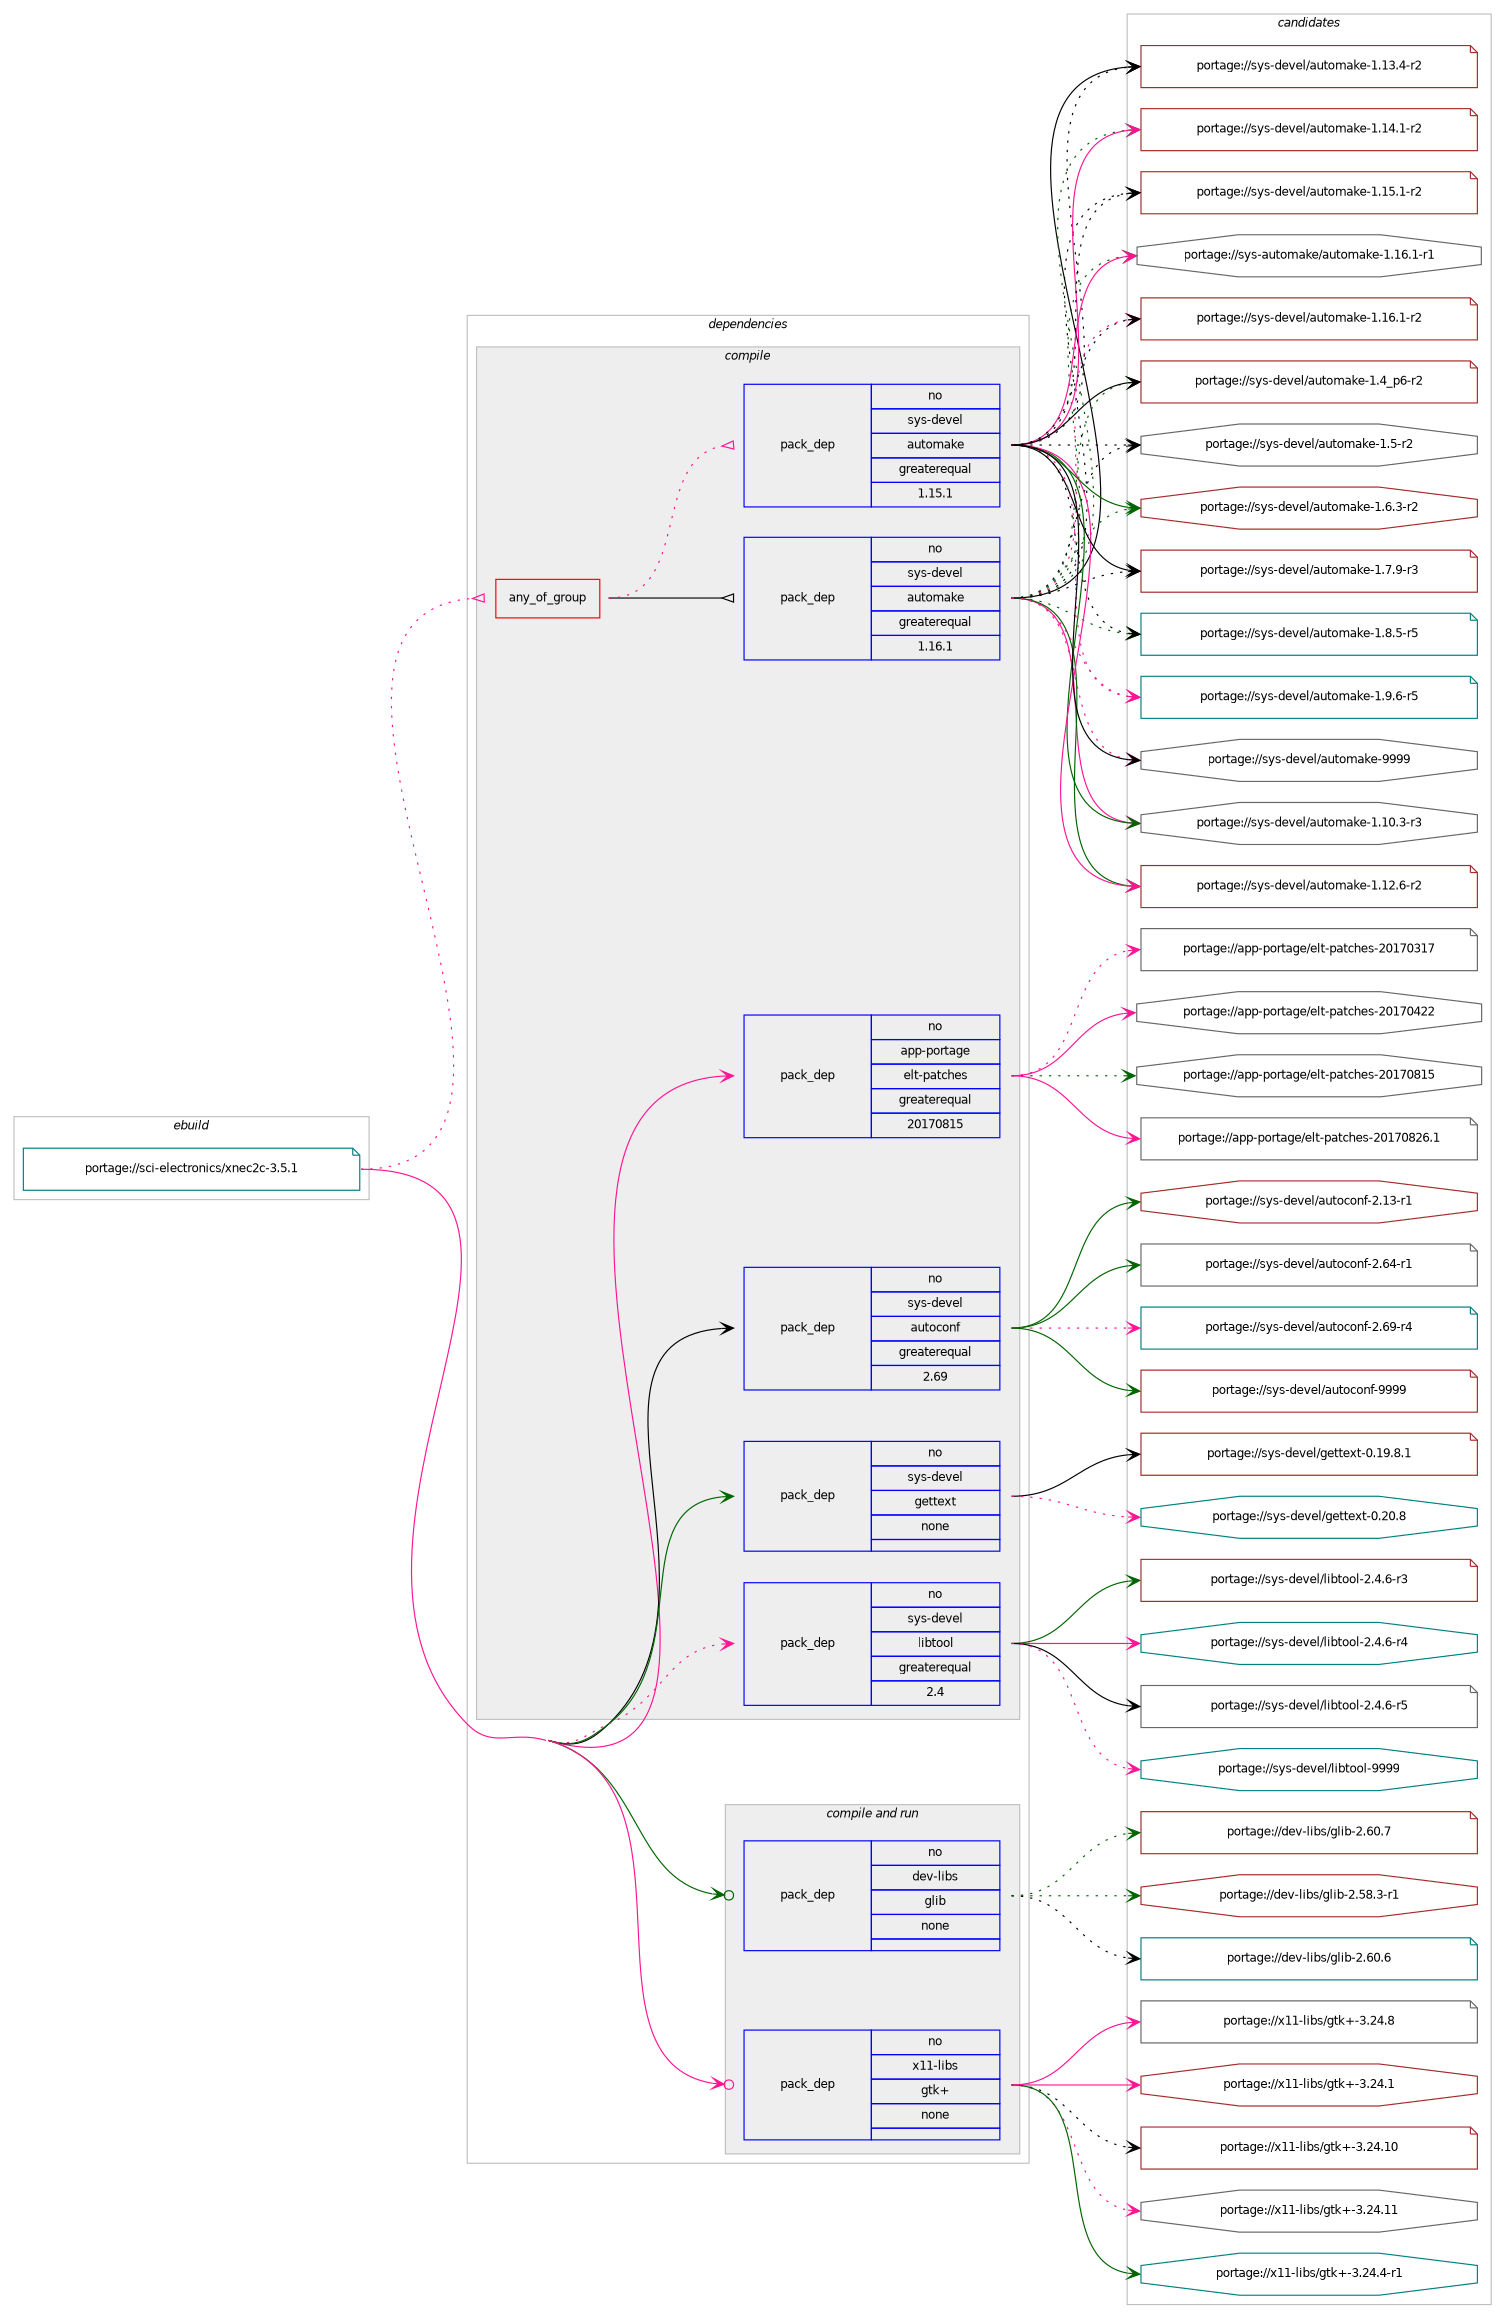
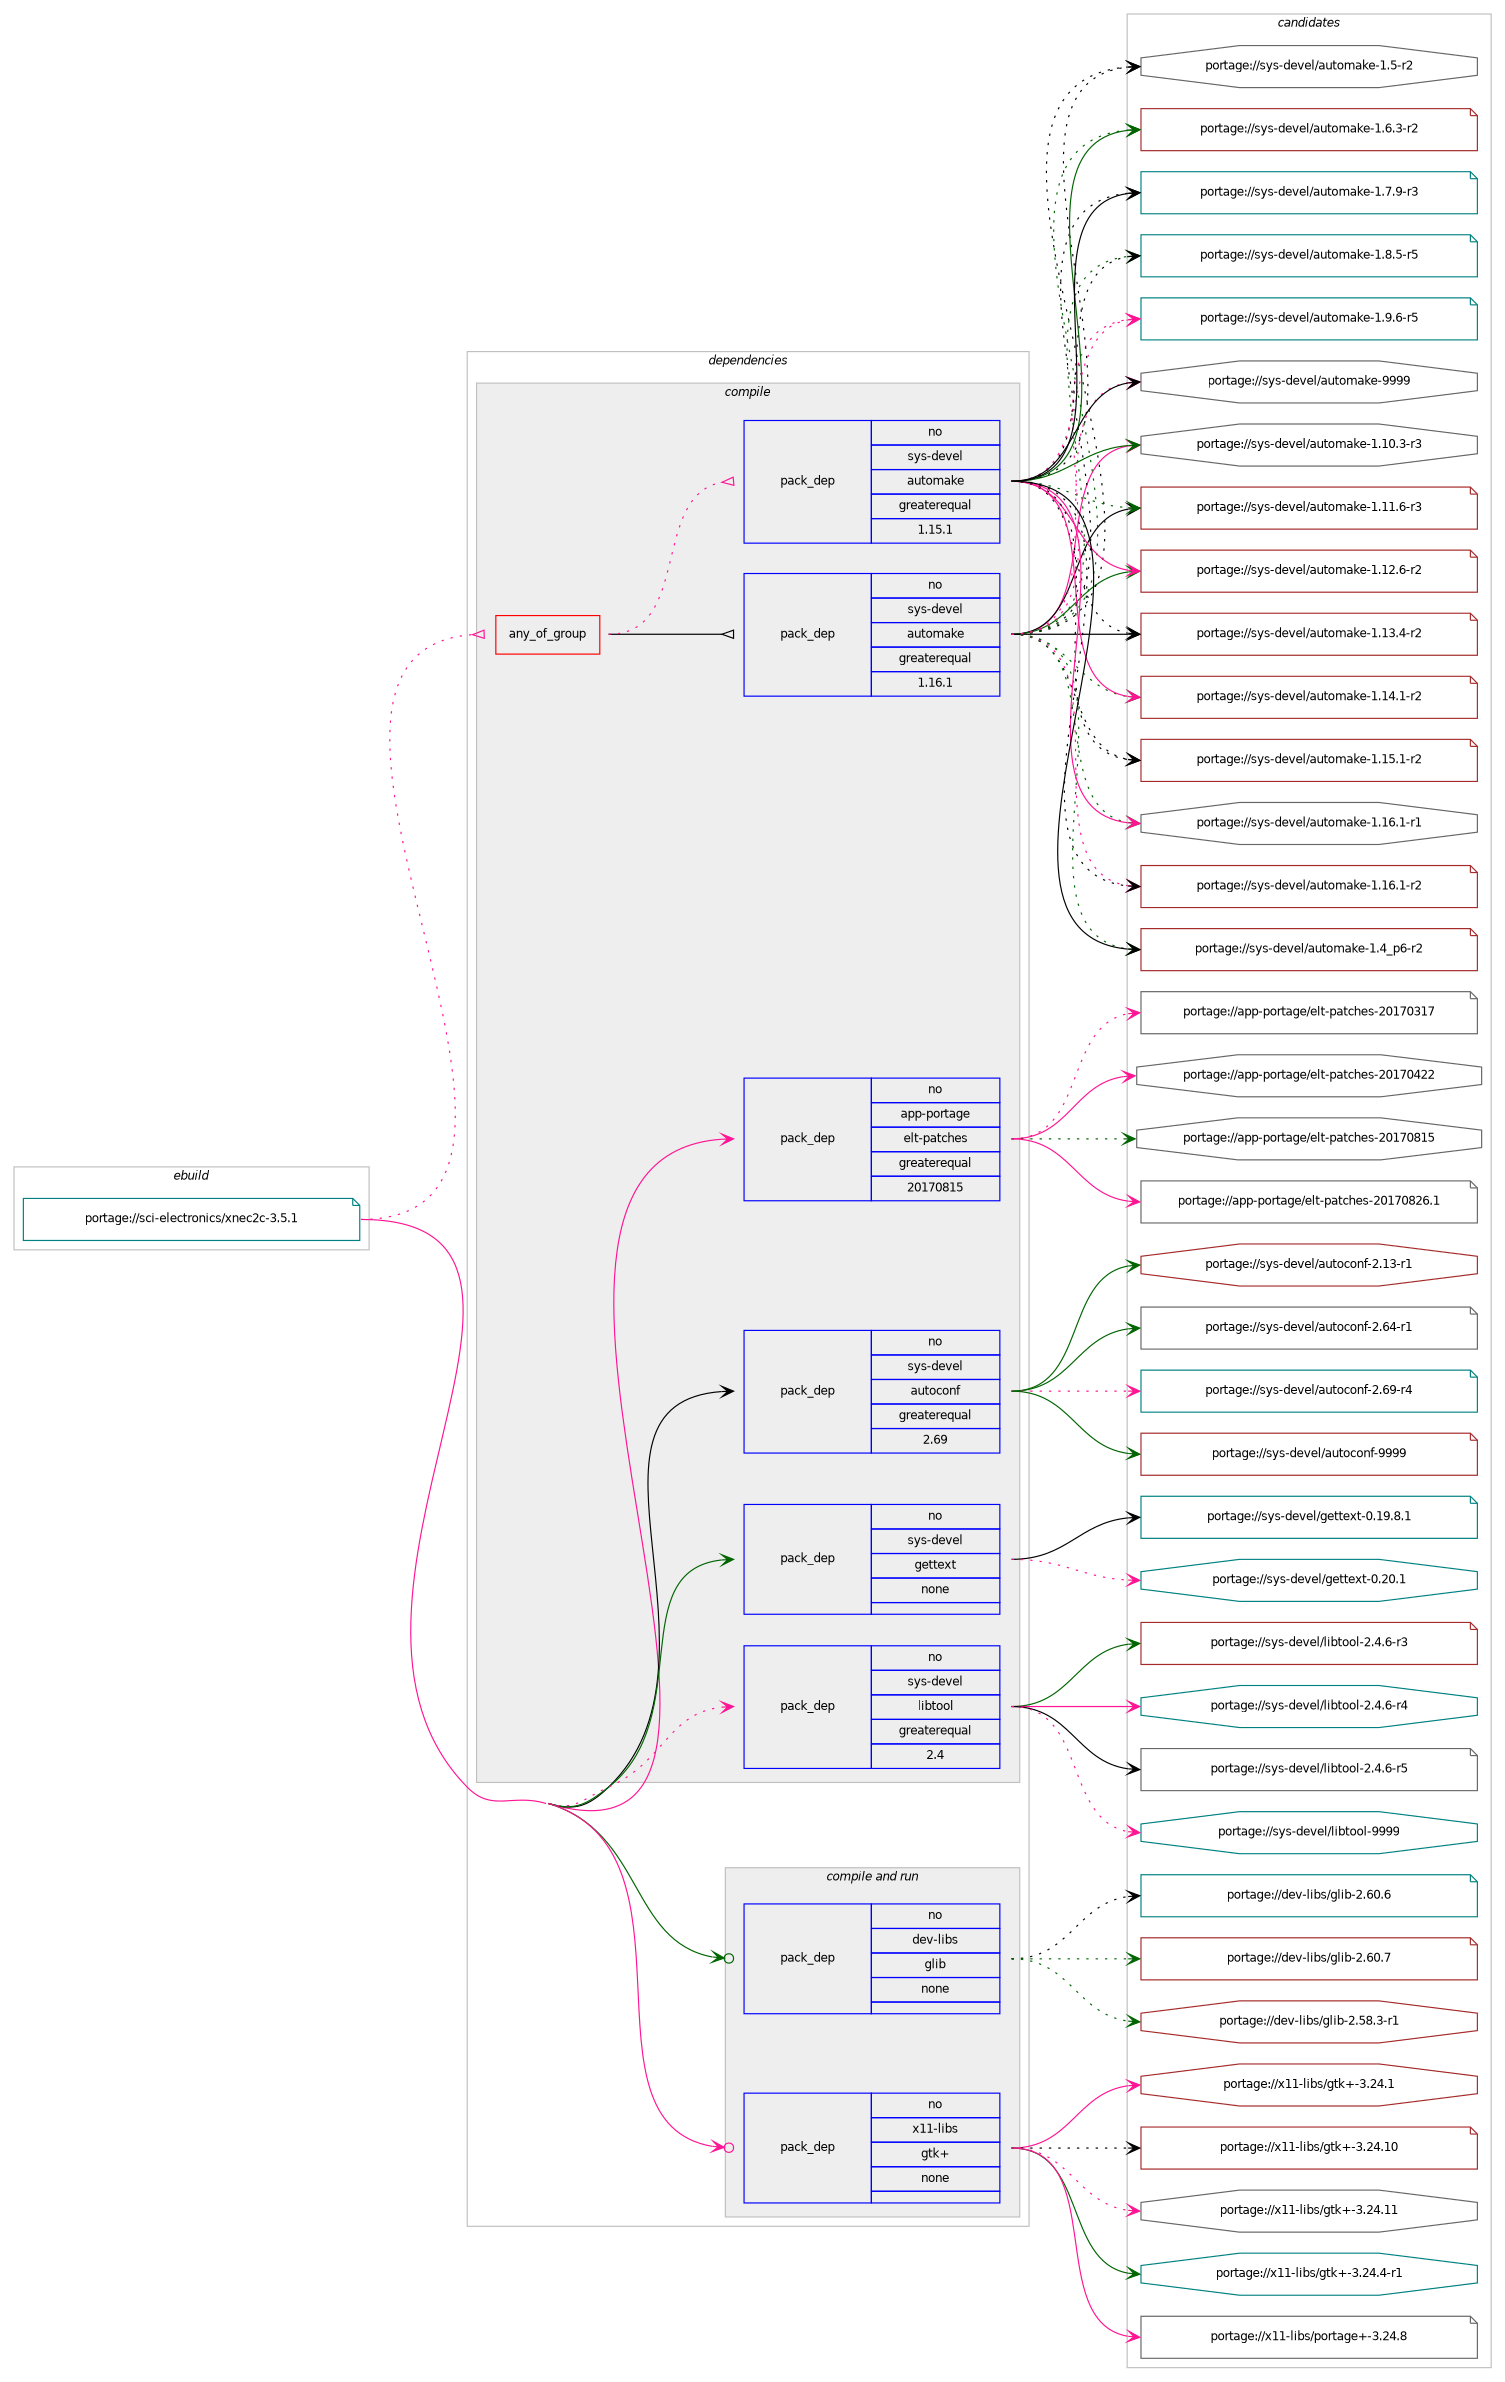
node "portage://sys-automake/automake-1.16.1-r1": label "portage://sys-automake/automake-1.16.1-r1" -> "portage://sys-devel/automake-1.16.1-r1"
node "portage://sys-devel/automake-1.11.6-r3": added
node "portage://sys-devel/automake-1.6.3-r2": shape octagon -> note
node "portage://sys-devel/automake-1.7.9-r3": color brown -> teal
node "portage://sys-devel/gettext-0.19.8.1": color brown -> teal
node "portage://sys-devel/gettext-0.20.8": label "portage://sys-devel/gettext-0.20.8" -> "portage://sys-devel/gettext-0.20.1"
node "portage://x11-libs/gtk+-3.24.8": label "portage://x11-libs/gtk+-3.24.8" -> "portage://x11-libs/portage+-3.24.8"
